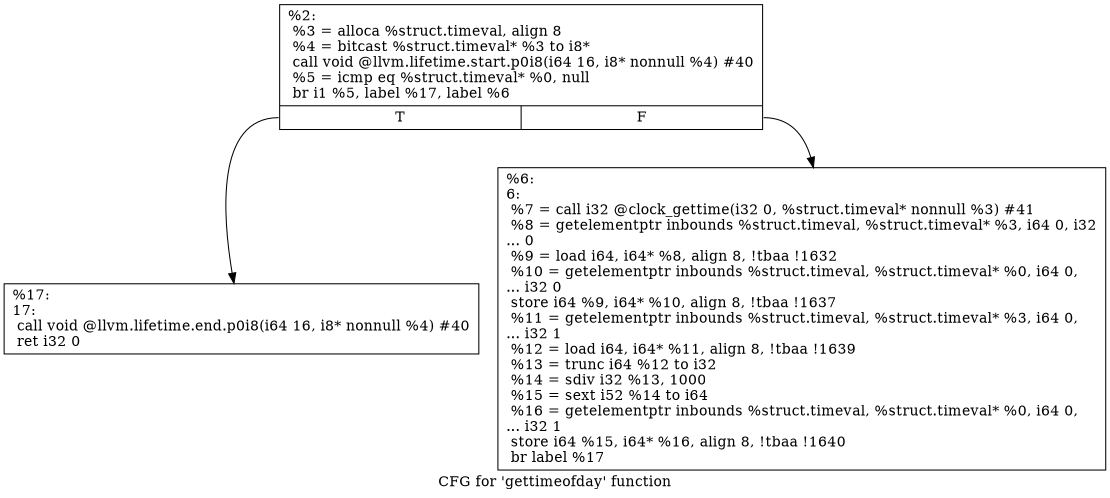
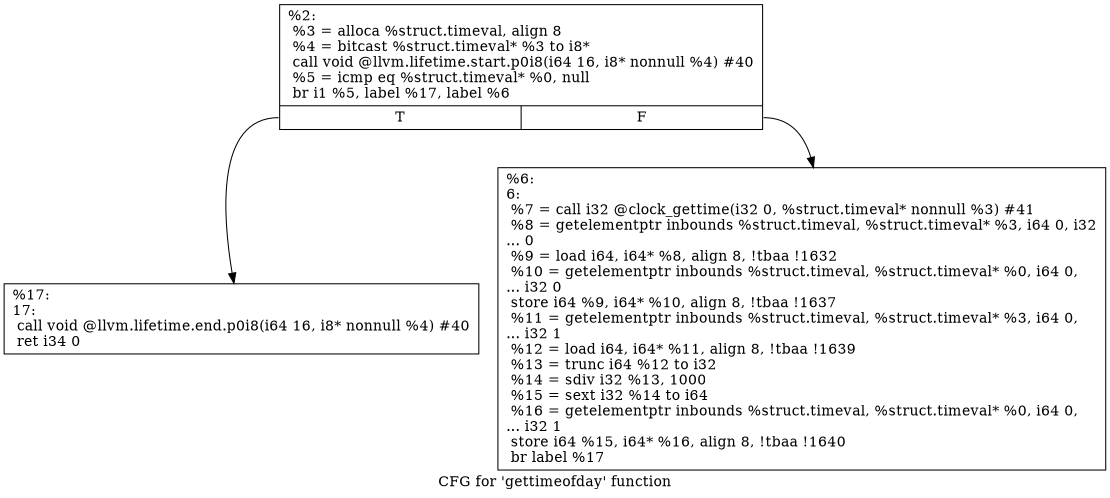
node "%17:": text "ret i32 0" -> "ret i34 0"
node "%6:": text "%15 = sext i52 %14 to i64" -> "%15 = sext i32 %14 to i64"
